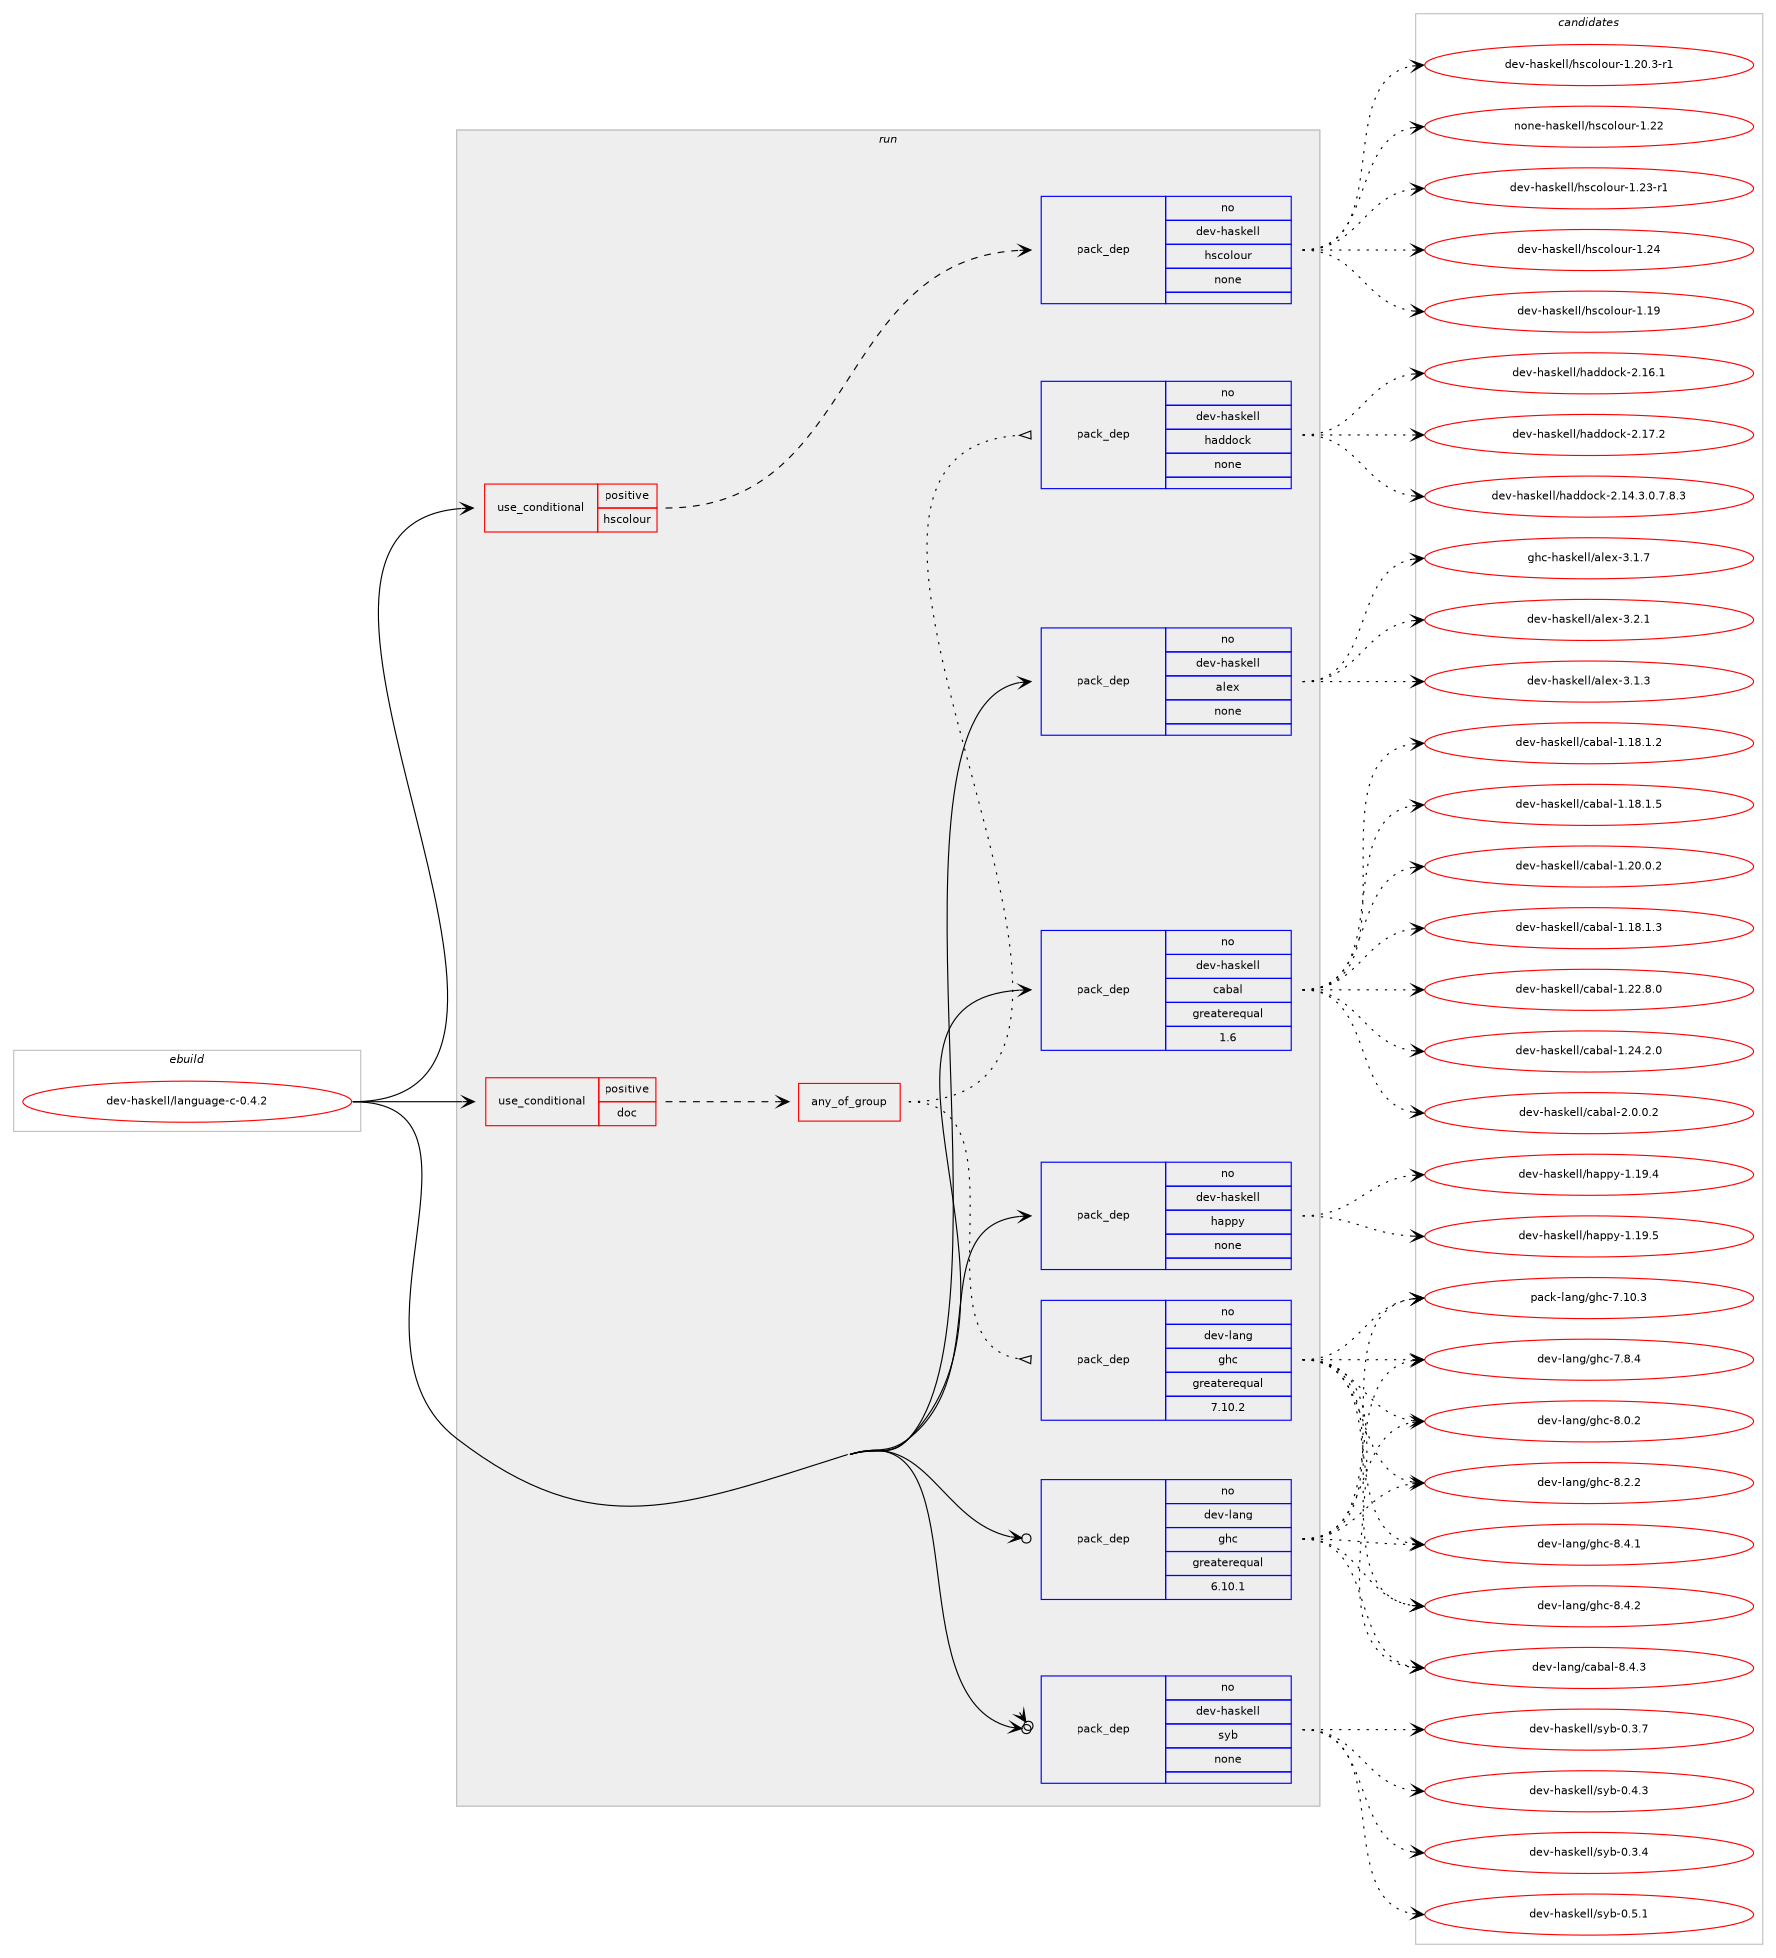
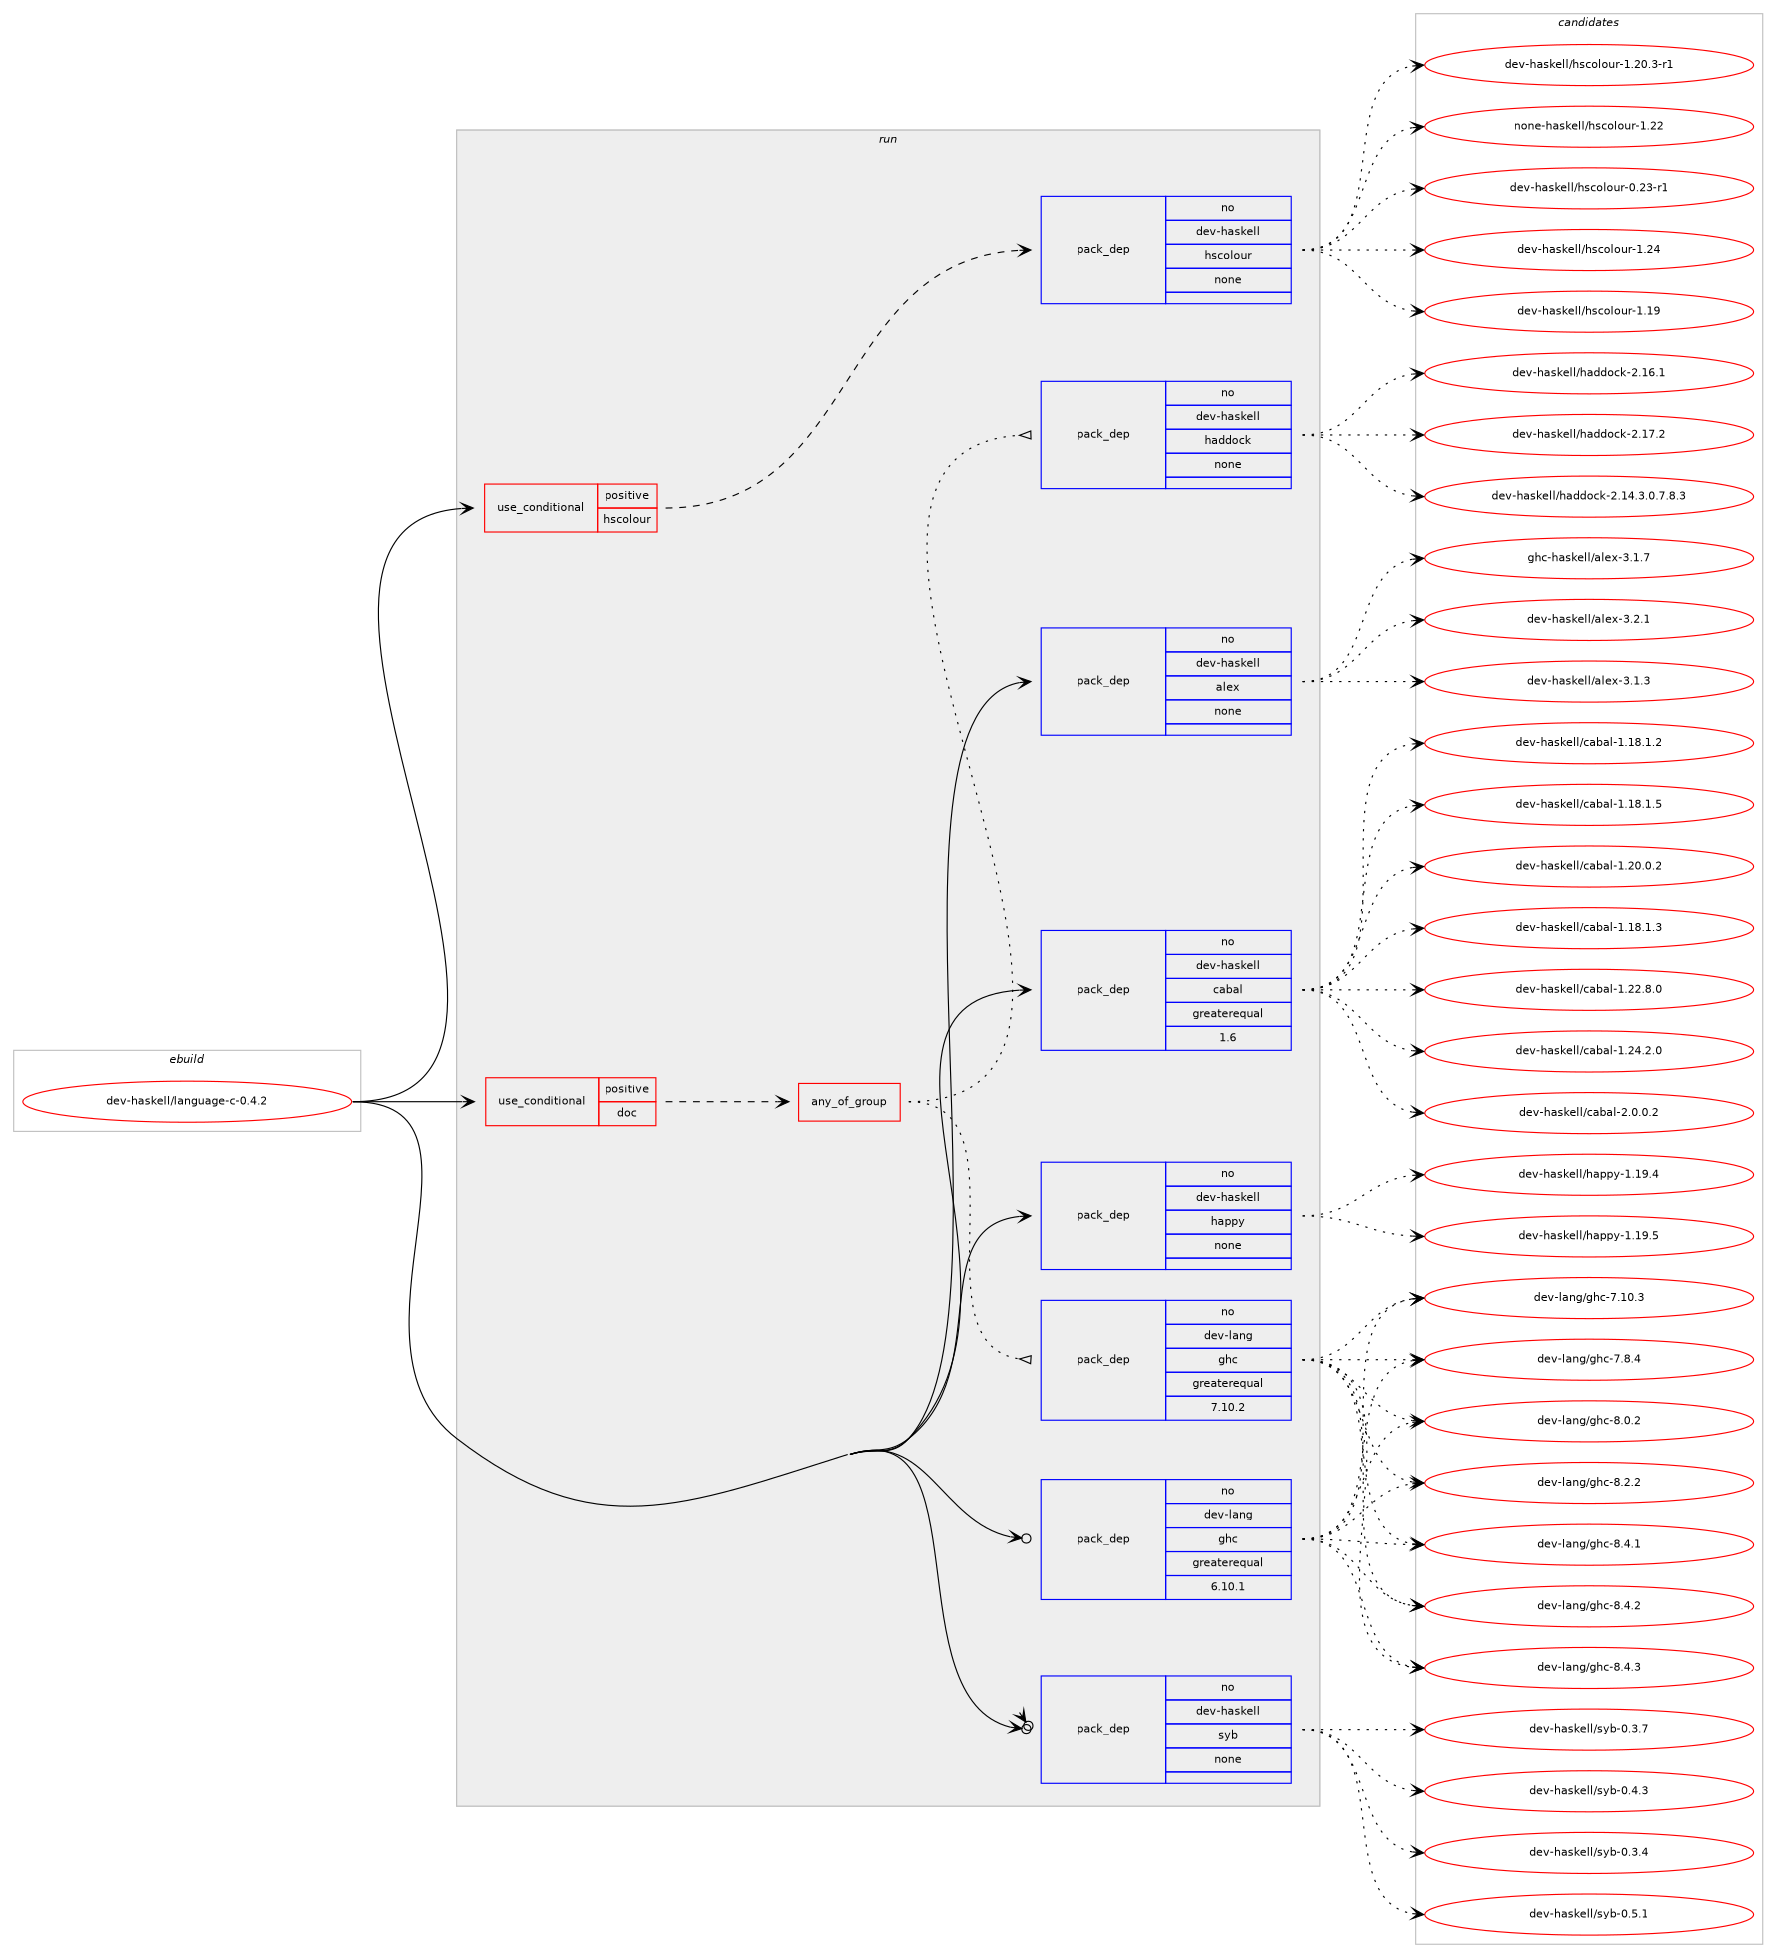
node "dev-haskell/hscolour-1.23-r1": label "dev-haskell/hscolour-1.23-r1" -> "dev-haskell/hscolour-0.23-r1"
node "pack-lang/ghc-7.10.3": label "pack-lang/ghc-7.10.3" -> "dev-lang/ghc-7.10.3"
node "dev-lang/cabal-8.4.3": label "dev-lang/cabal-8.4.3" -> "dev-lang/ghc-8.4.3"
